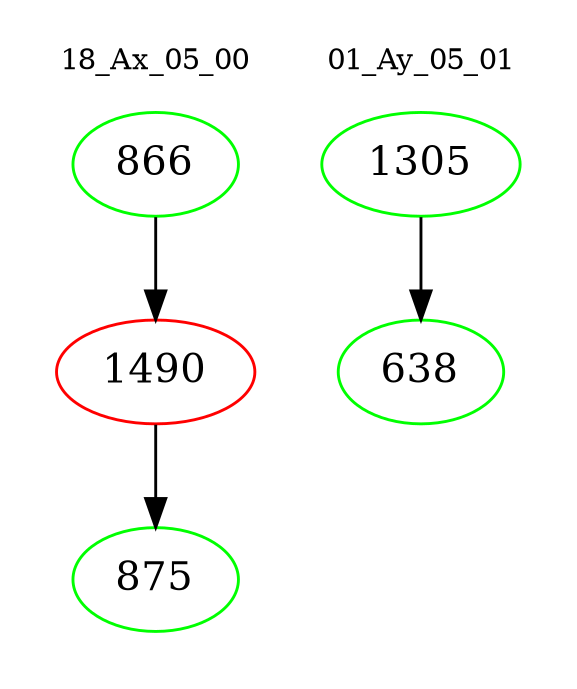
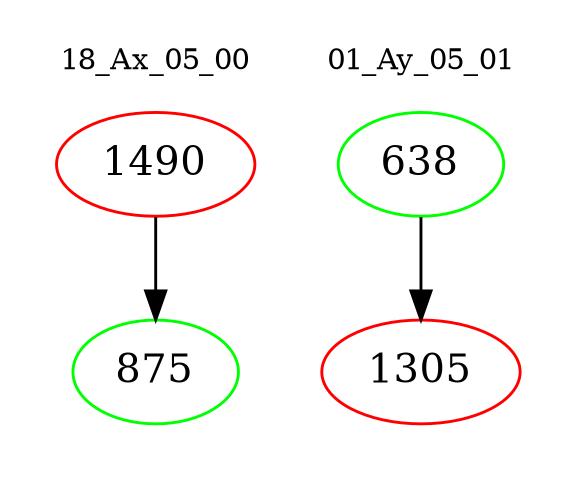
node "866": removed
node "1305": color green -> red
edge "1305" -> "638": reversed
